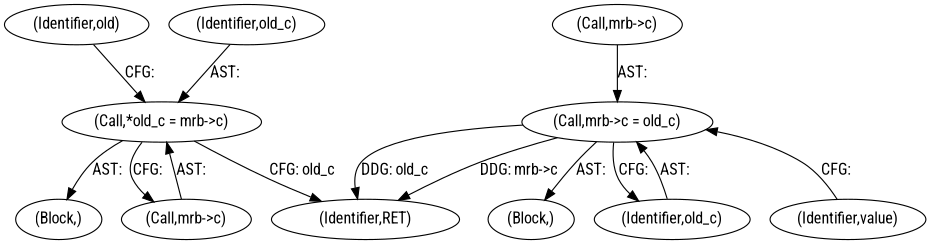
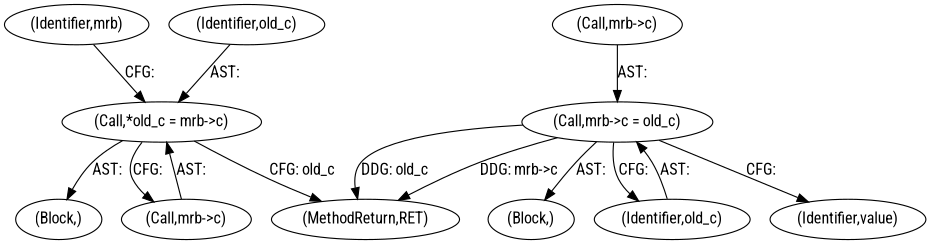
node "(Identifier,old)": label "(Identifier,old)" -> "(Identifier,mrb)"
edge "(Identifier,value)" -> "(Call,mrb->c = old_c)": reversed
node "(Identifier,RET)": label "(Identifier,RET)" -> "(MethodReturn,RET)"
